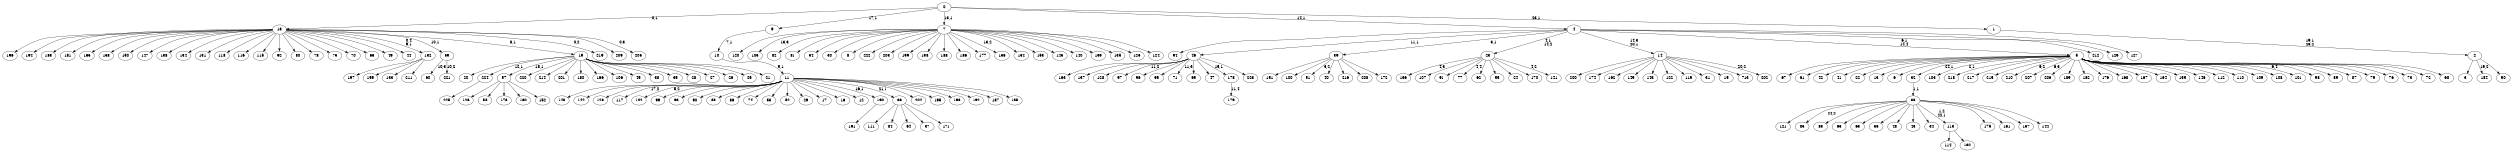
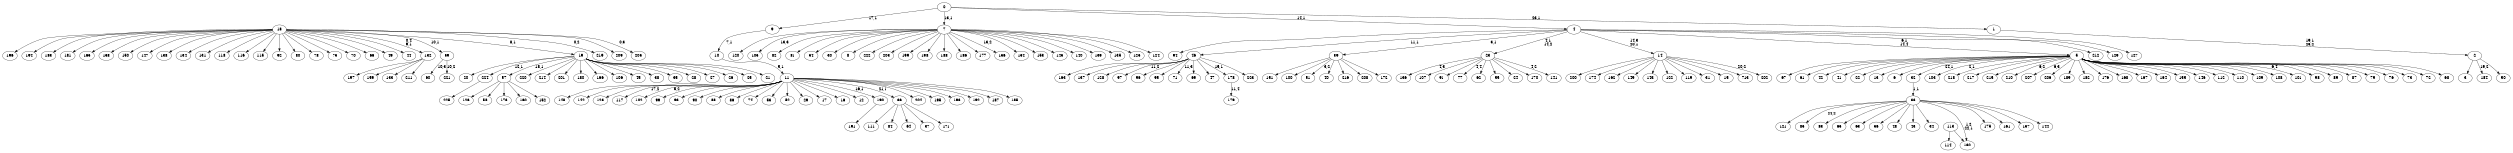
edge "0" -> "18": removed, label "0,1"
edge "33" -> "113": now "33" -> "130"
